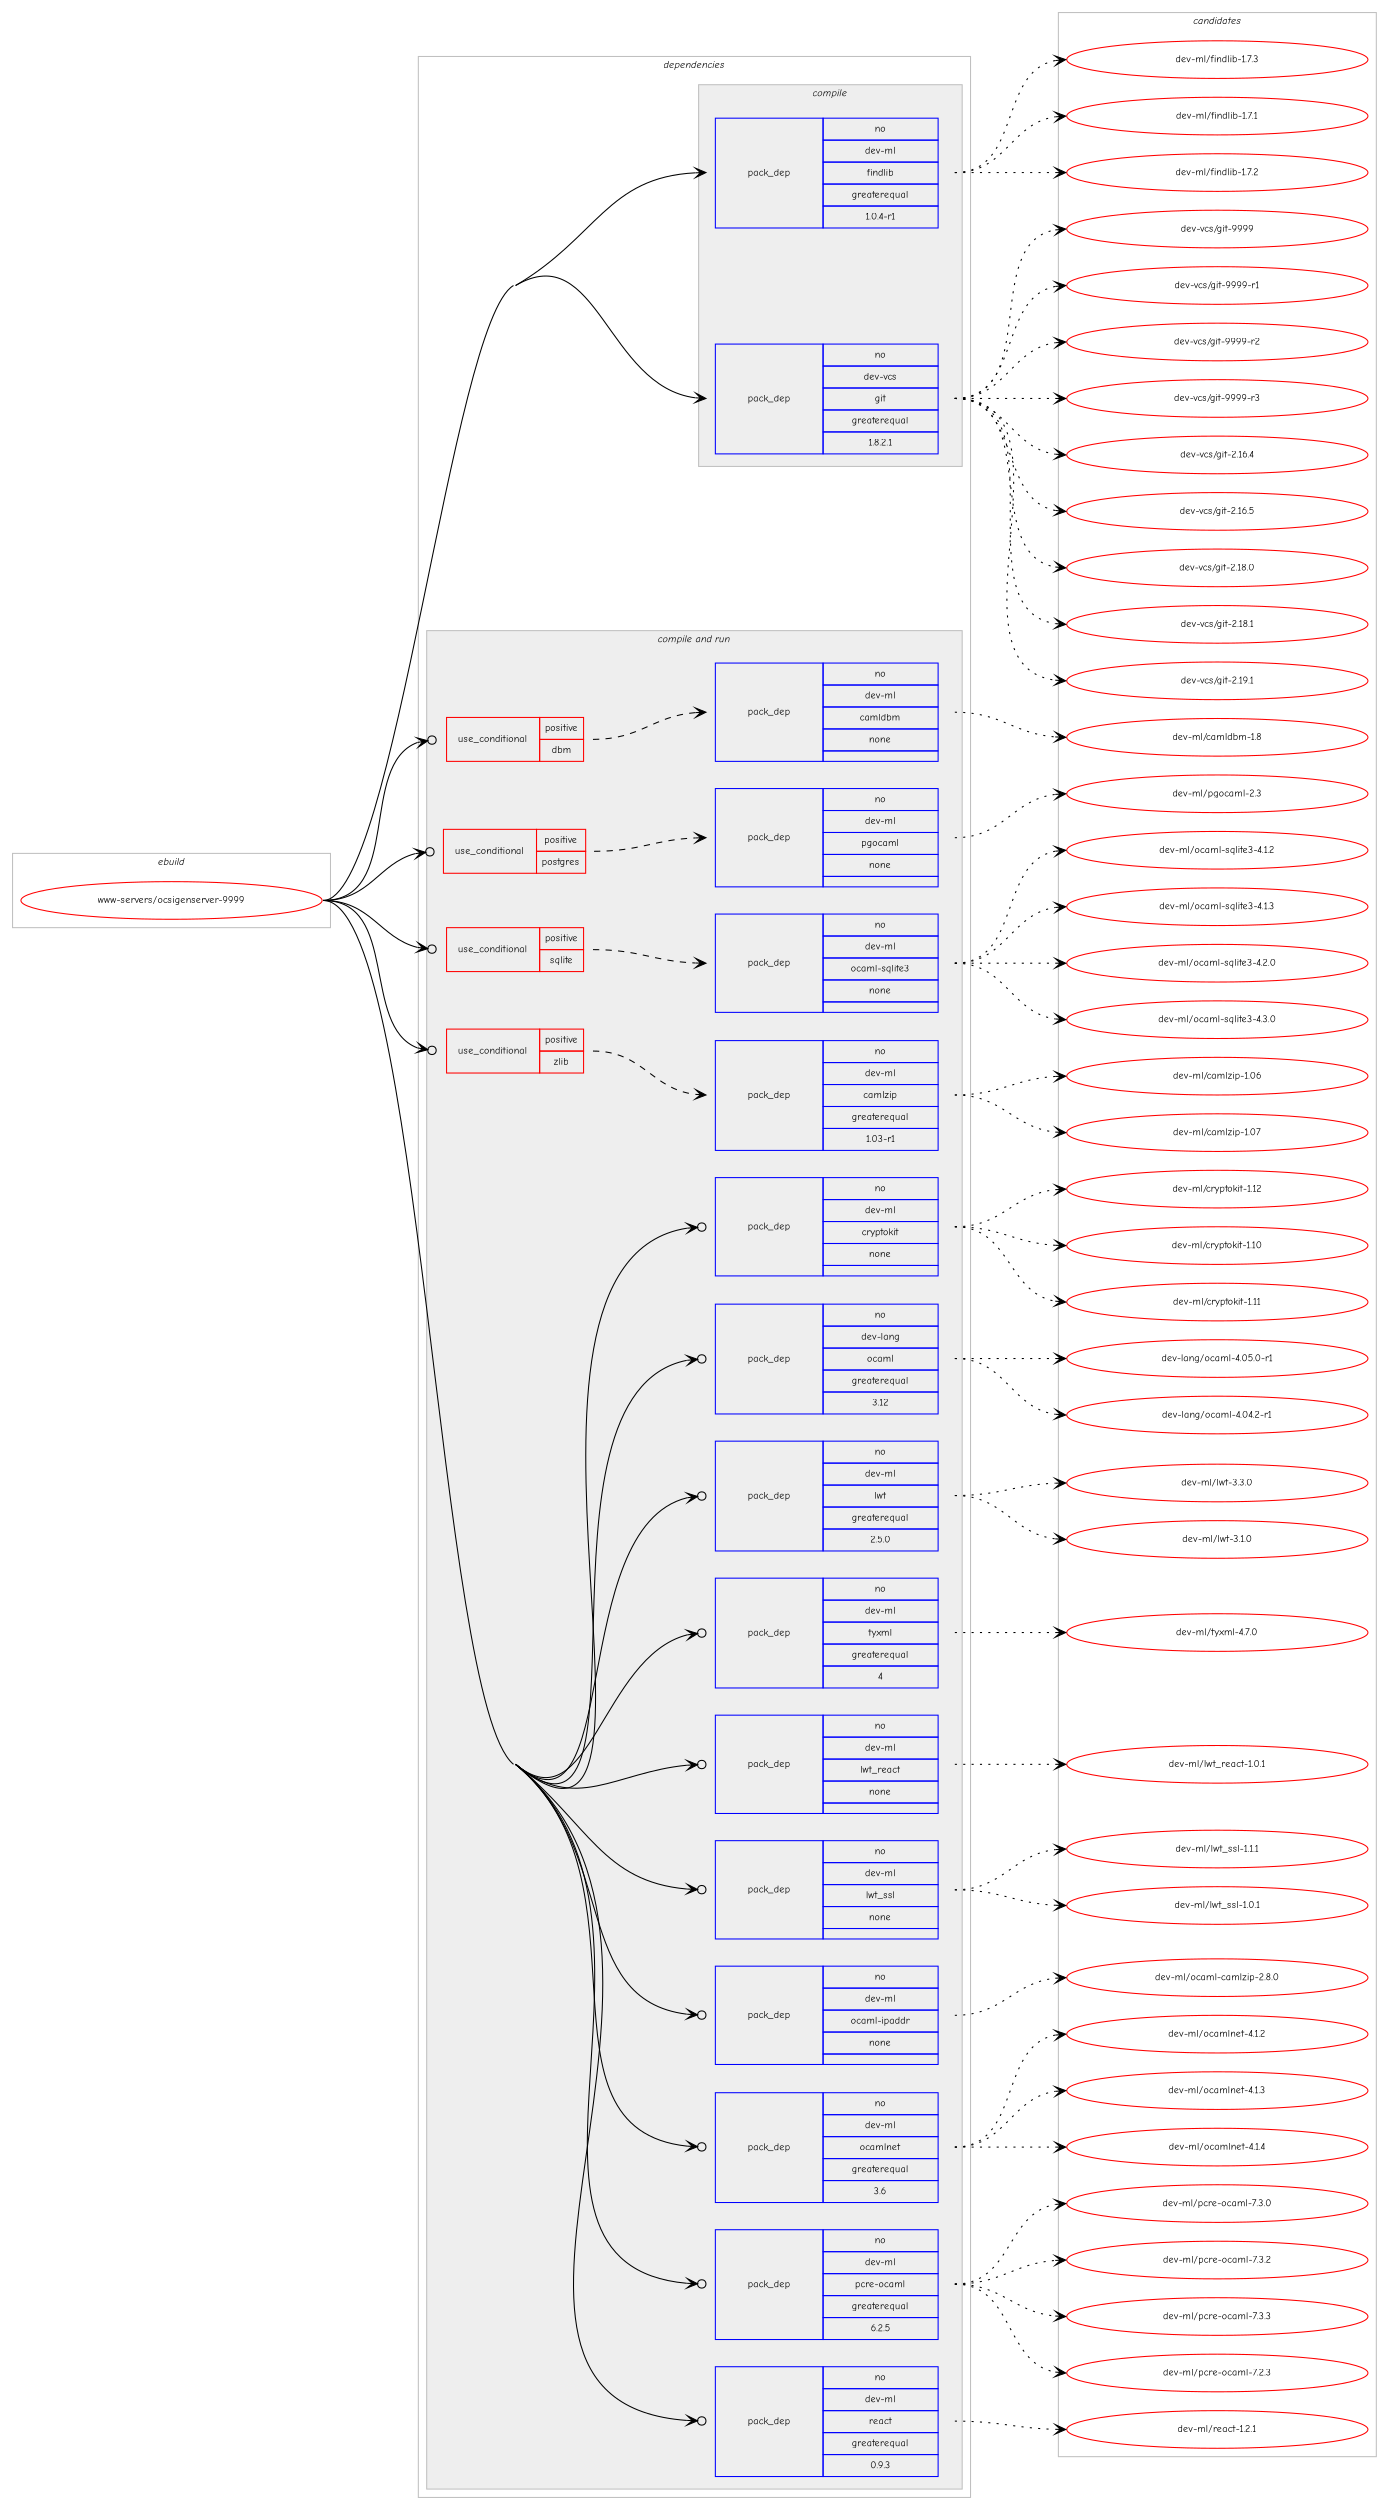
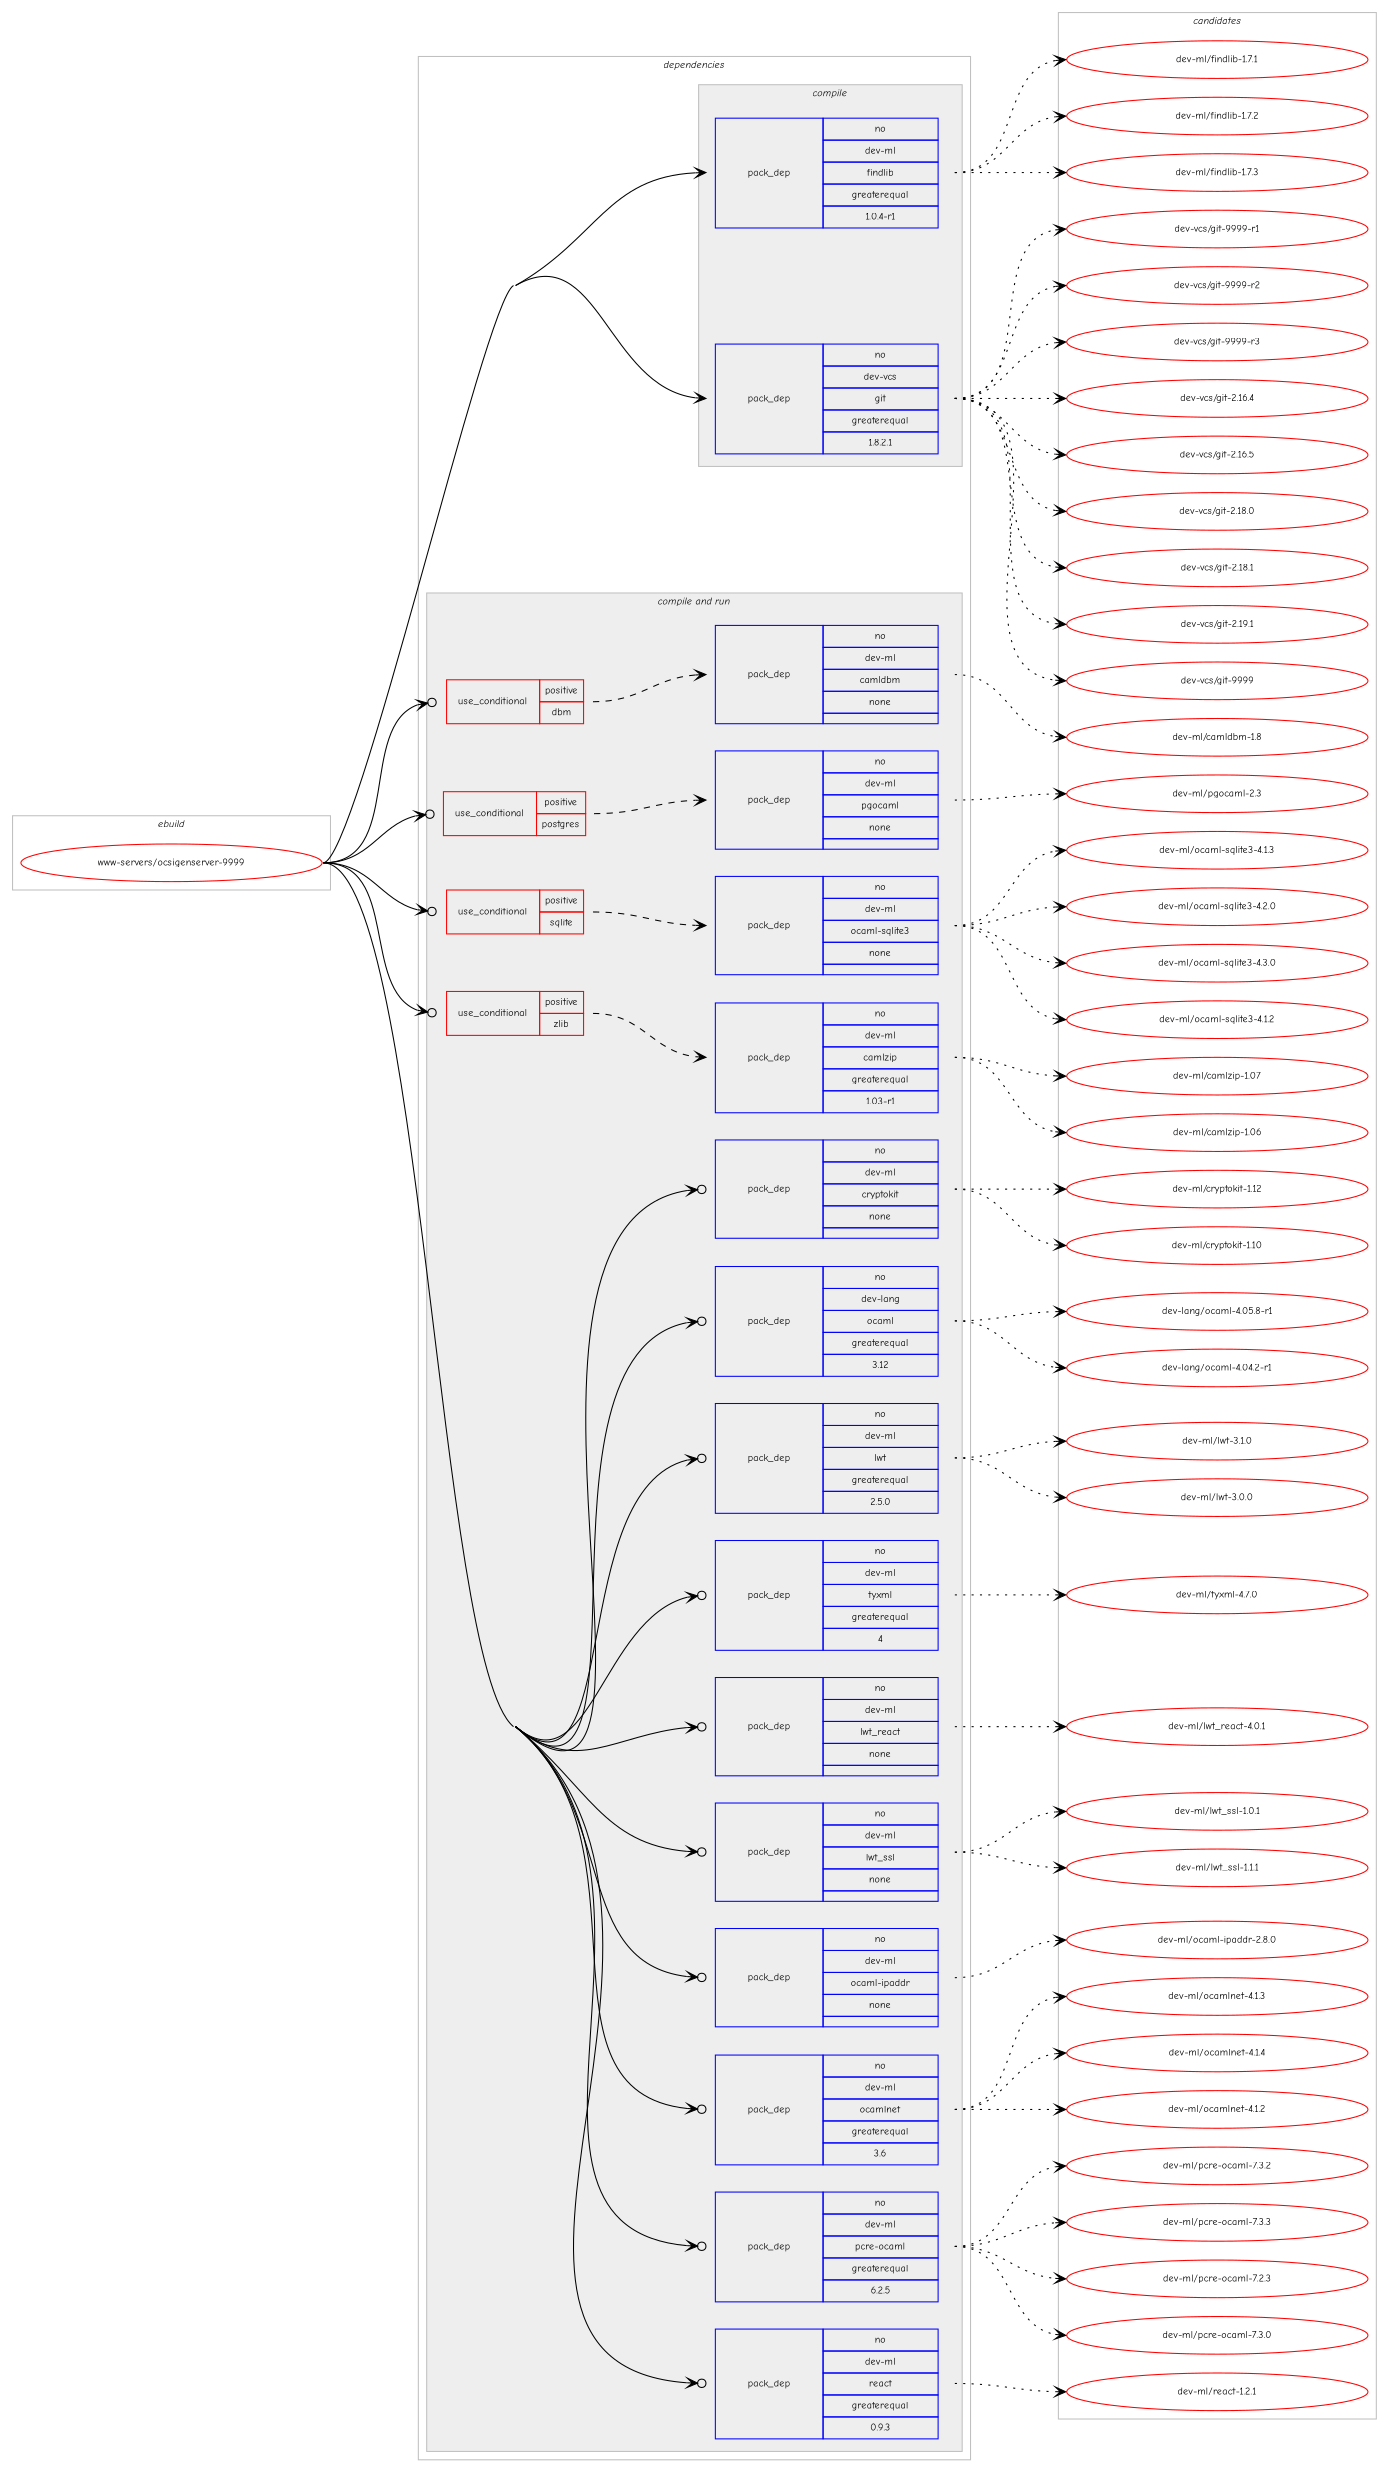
node "dev-ml/cryptokit-1.11": removed
node "dev-lang/ocaml-4.05.0-r1": label "dev-lang/ocaml-4.05.0-r1" -> "dev-lang/ocaml-4.05.8-r1"
node "dev-ml/lwt-3.3.0": label "dev-ml/lwt-3.3.0" -> "dev-ml/lwt-3.0.0"
node "dev-ml/lwt_react-1.0.1": label "dev-ml/lwt_react-1.0.1" -> "dev-ml/lwt_react-4.0.1"
node "dev-ml/ocaml-camlzip-2.8.0": label "dev-ml/ocaml-camlzip-2.8.0" -> "dev-ml/ocaml-ipaddr-2.8.0"
